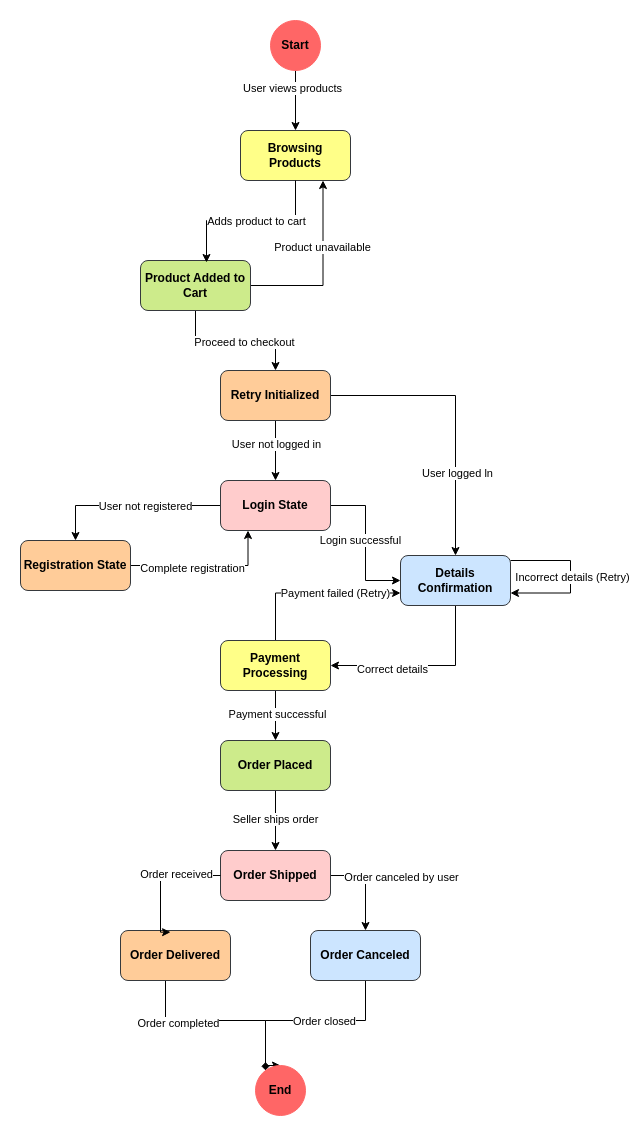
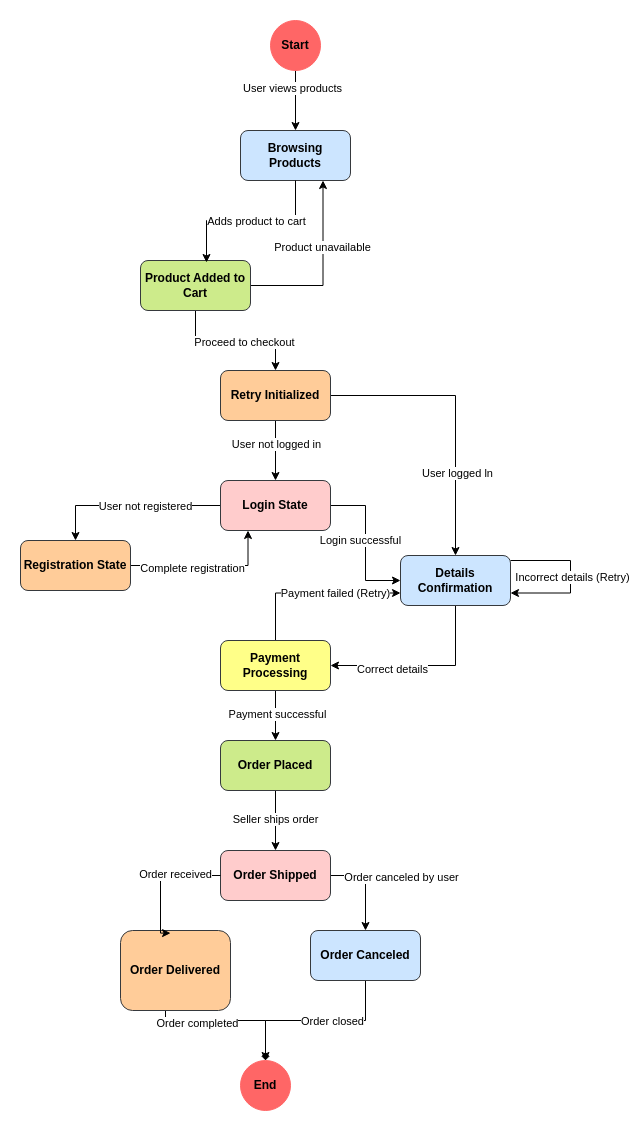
node "Browsing Products": fillcolor #ffff88 -> #cce5ff
node "Order Delivered": size 110x50 -> 110x80
node "End": moved (281, 1091) -> (266, 1086)
